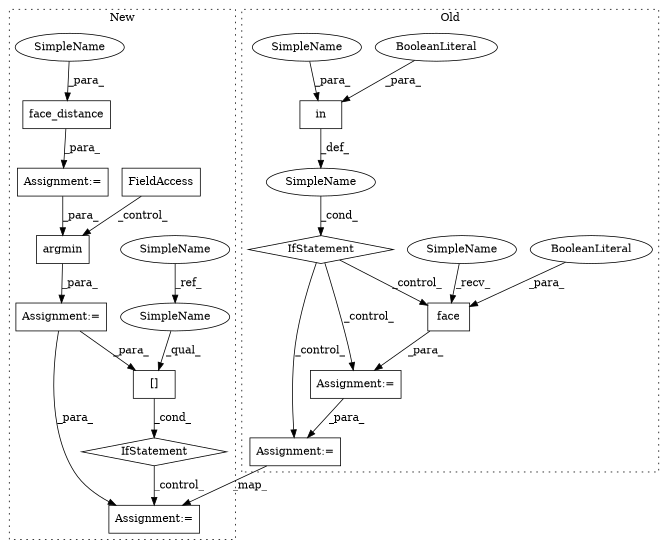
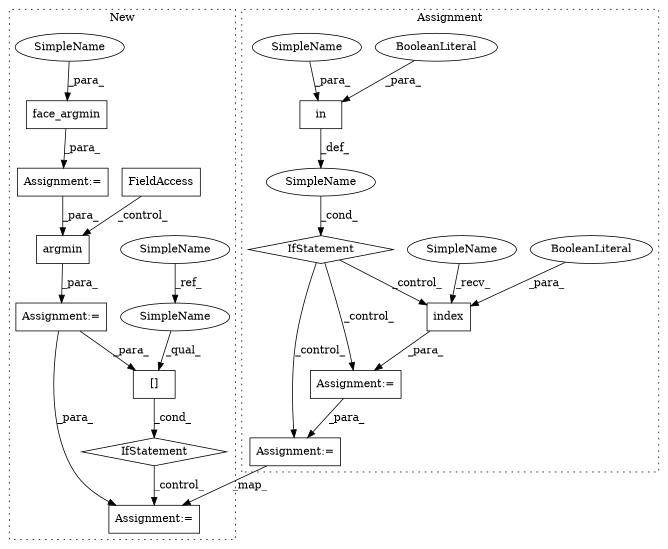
cluster "Old": label "Old" -> "Assignment"
node "face_distance": label "face_distance" -> "face_argmin"
node "face": label "face" -> "index"
